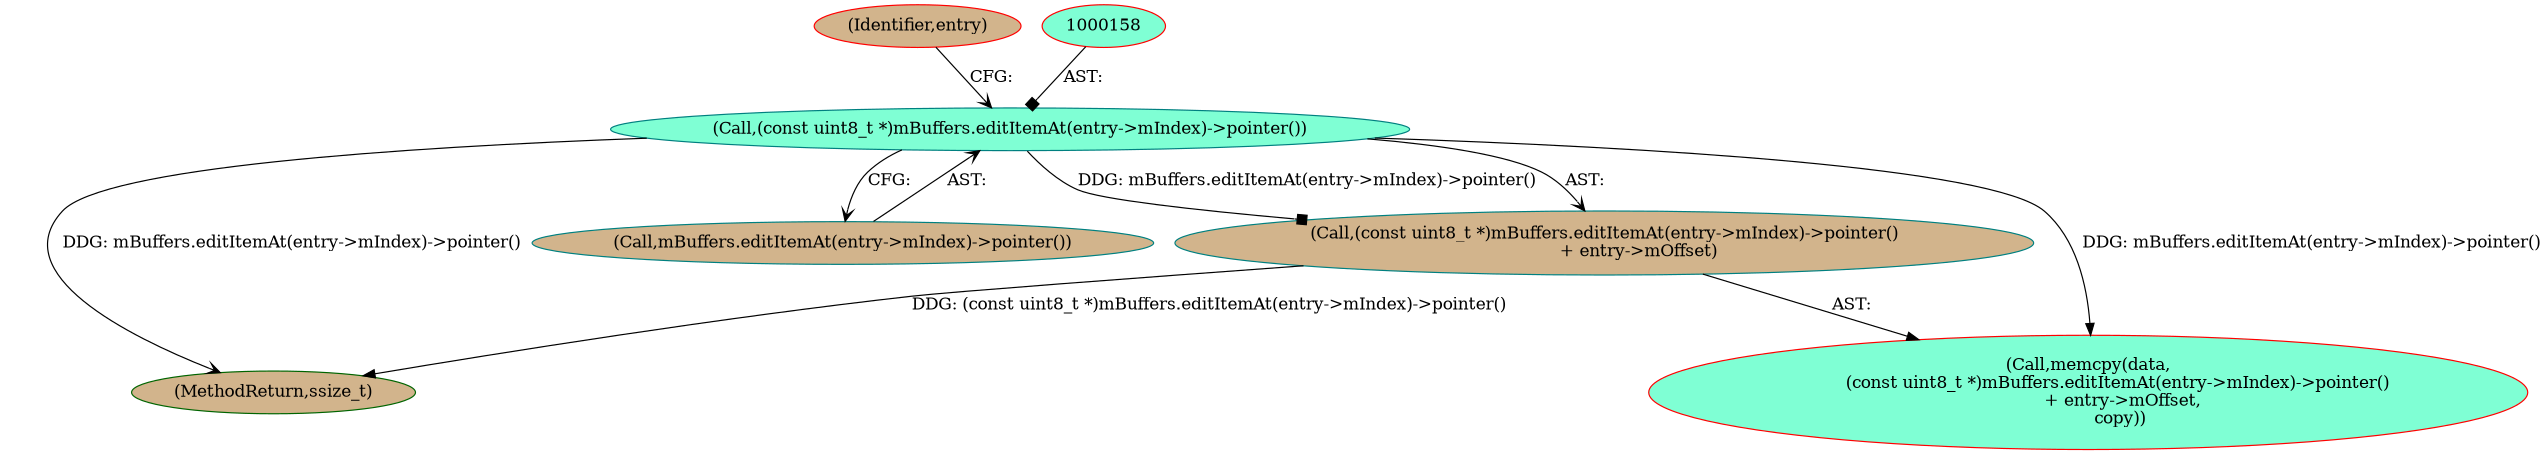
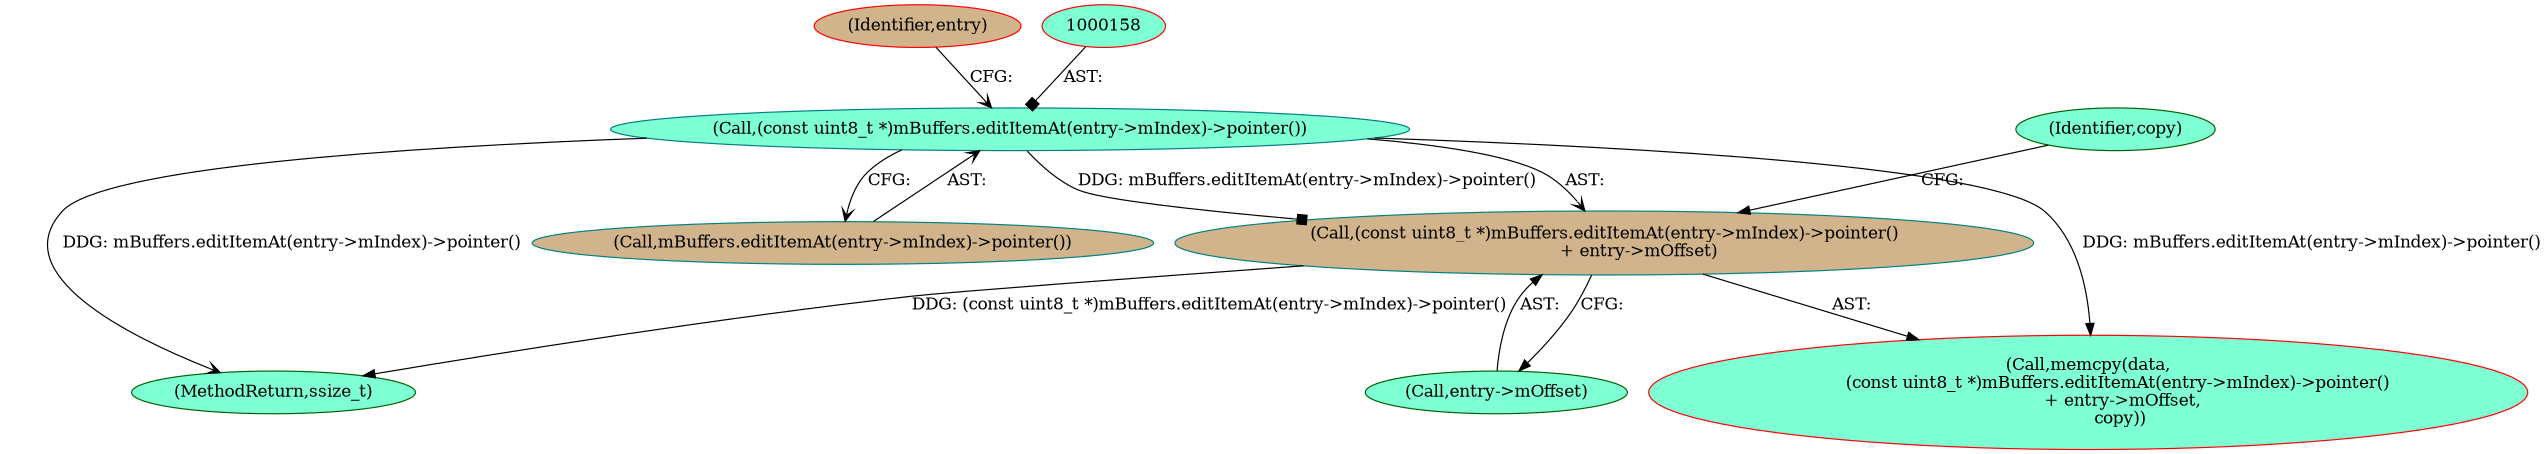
node "(Identifier,copy)": added
node "(MethodReturn,ssize_t)": fillcolor tan -> aquamarine
node "(Call,entry->mOffset)": added
